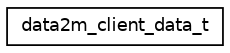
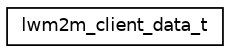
node "data2m_client_data_t": label "data2m_client_data_t" -> "lwm2m_client_data_t"
